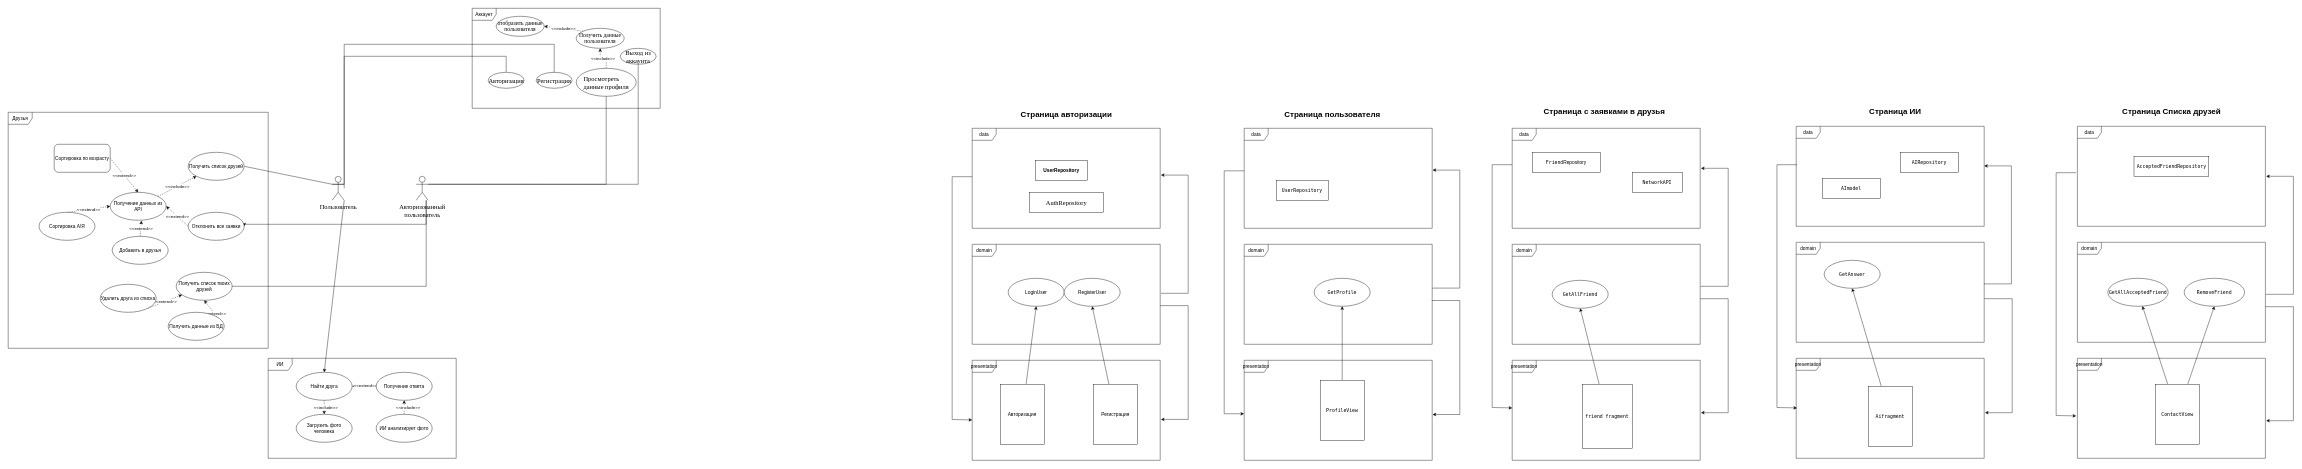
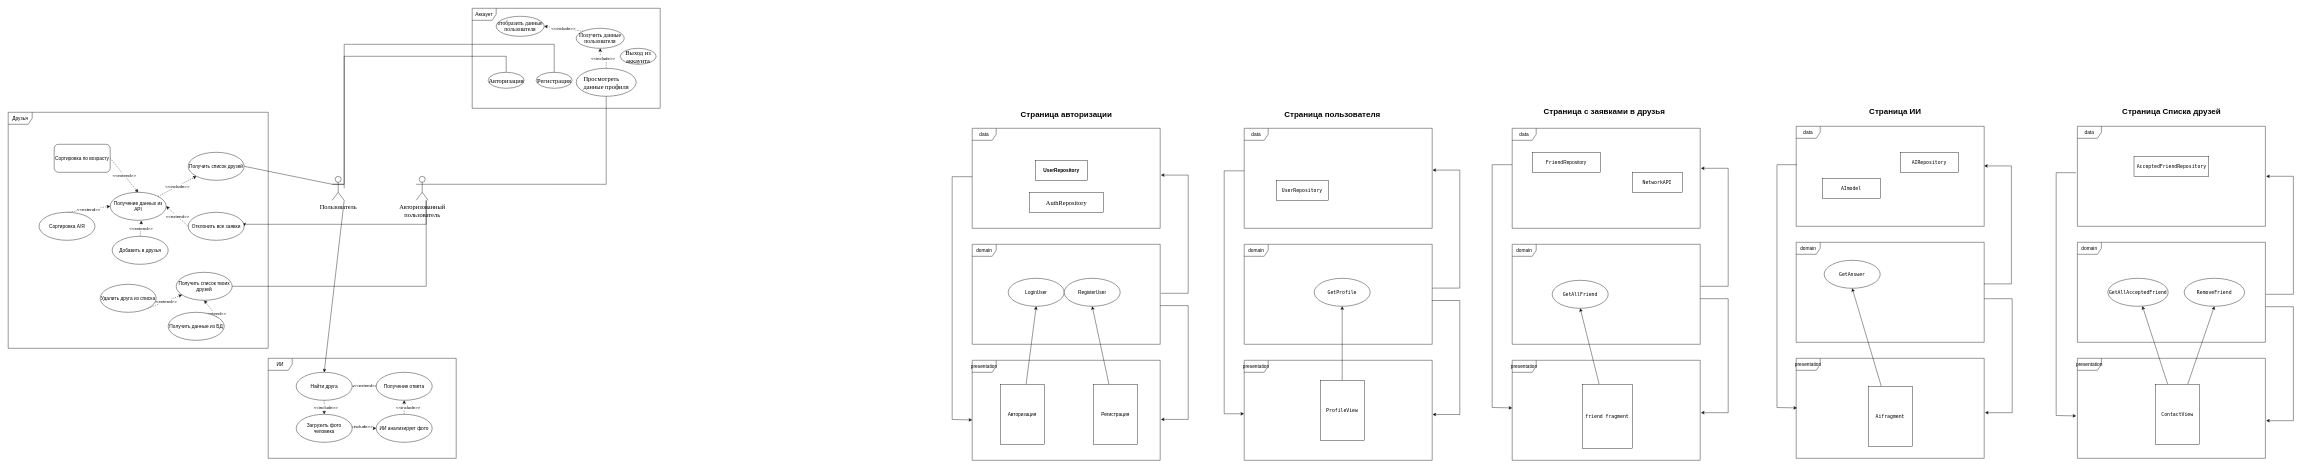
edge "Выход из аккаунта" -- "Авторизованный пользователь": removed
edge "Загрузить фото человека" -> "ИИ анализирует фото": added, label "<<include>>"
